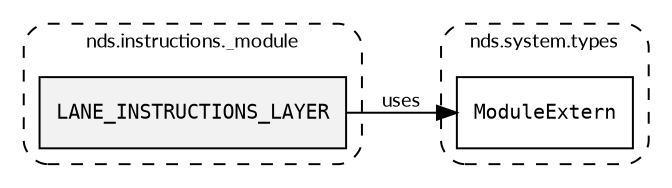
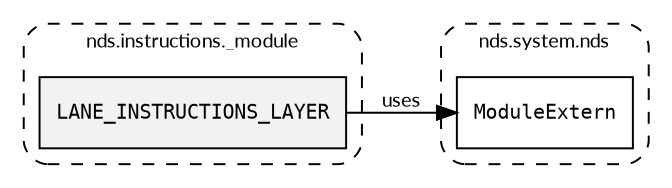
cluster "nds.system.types": label "nds.system.types" -> "nds.system.nds"
